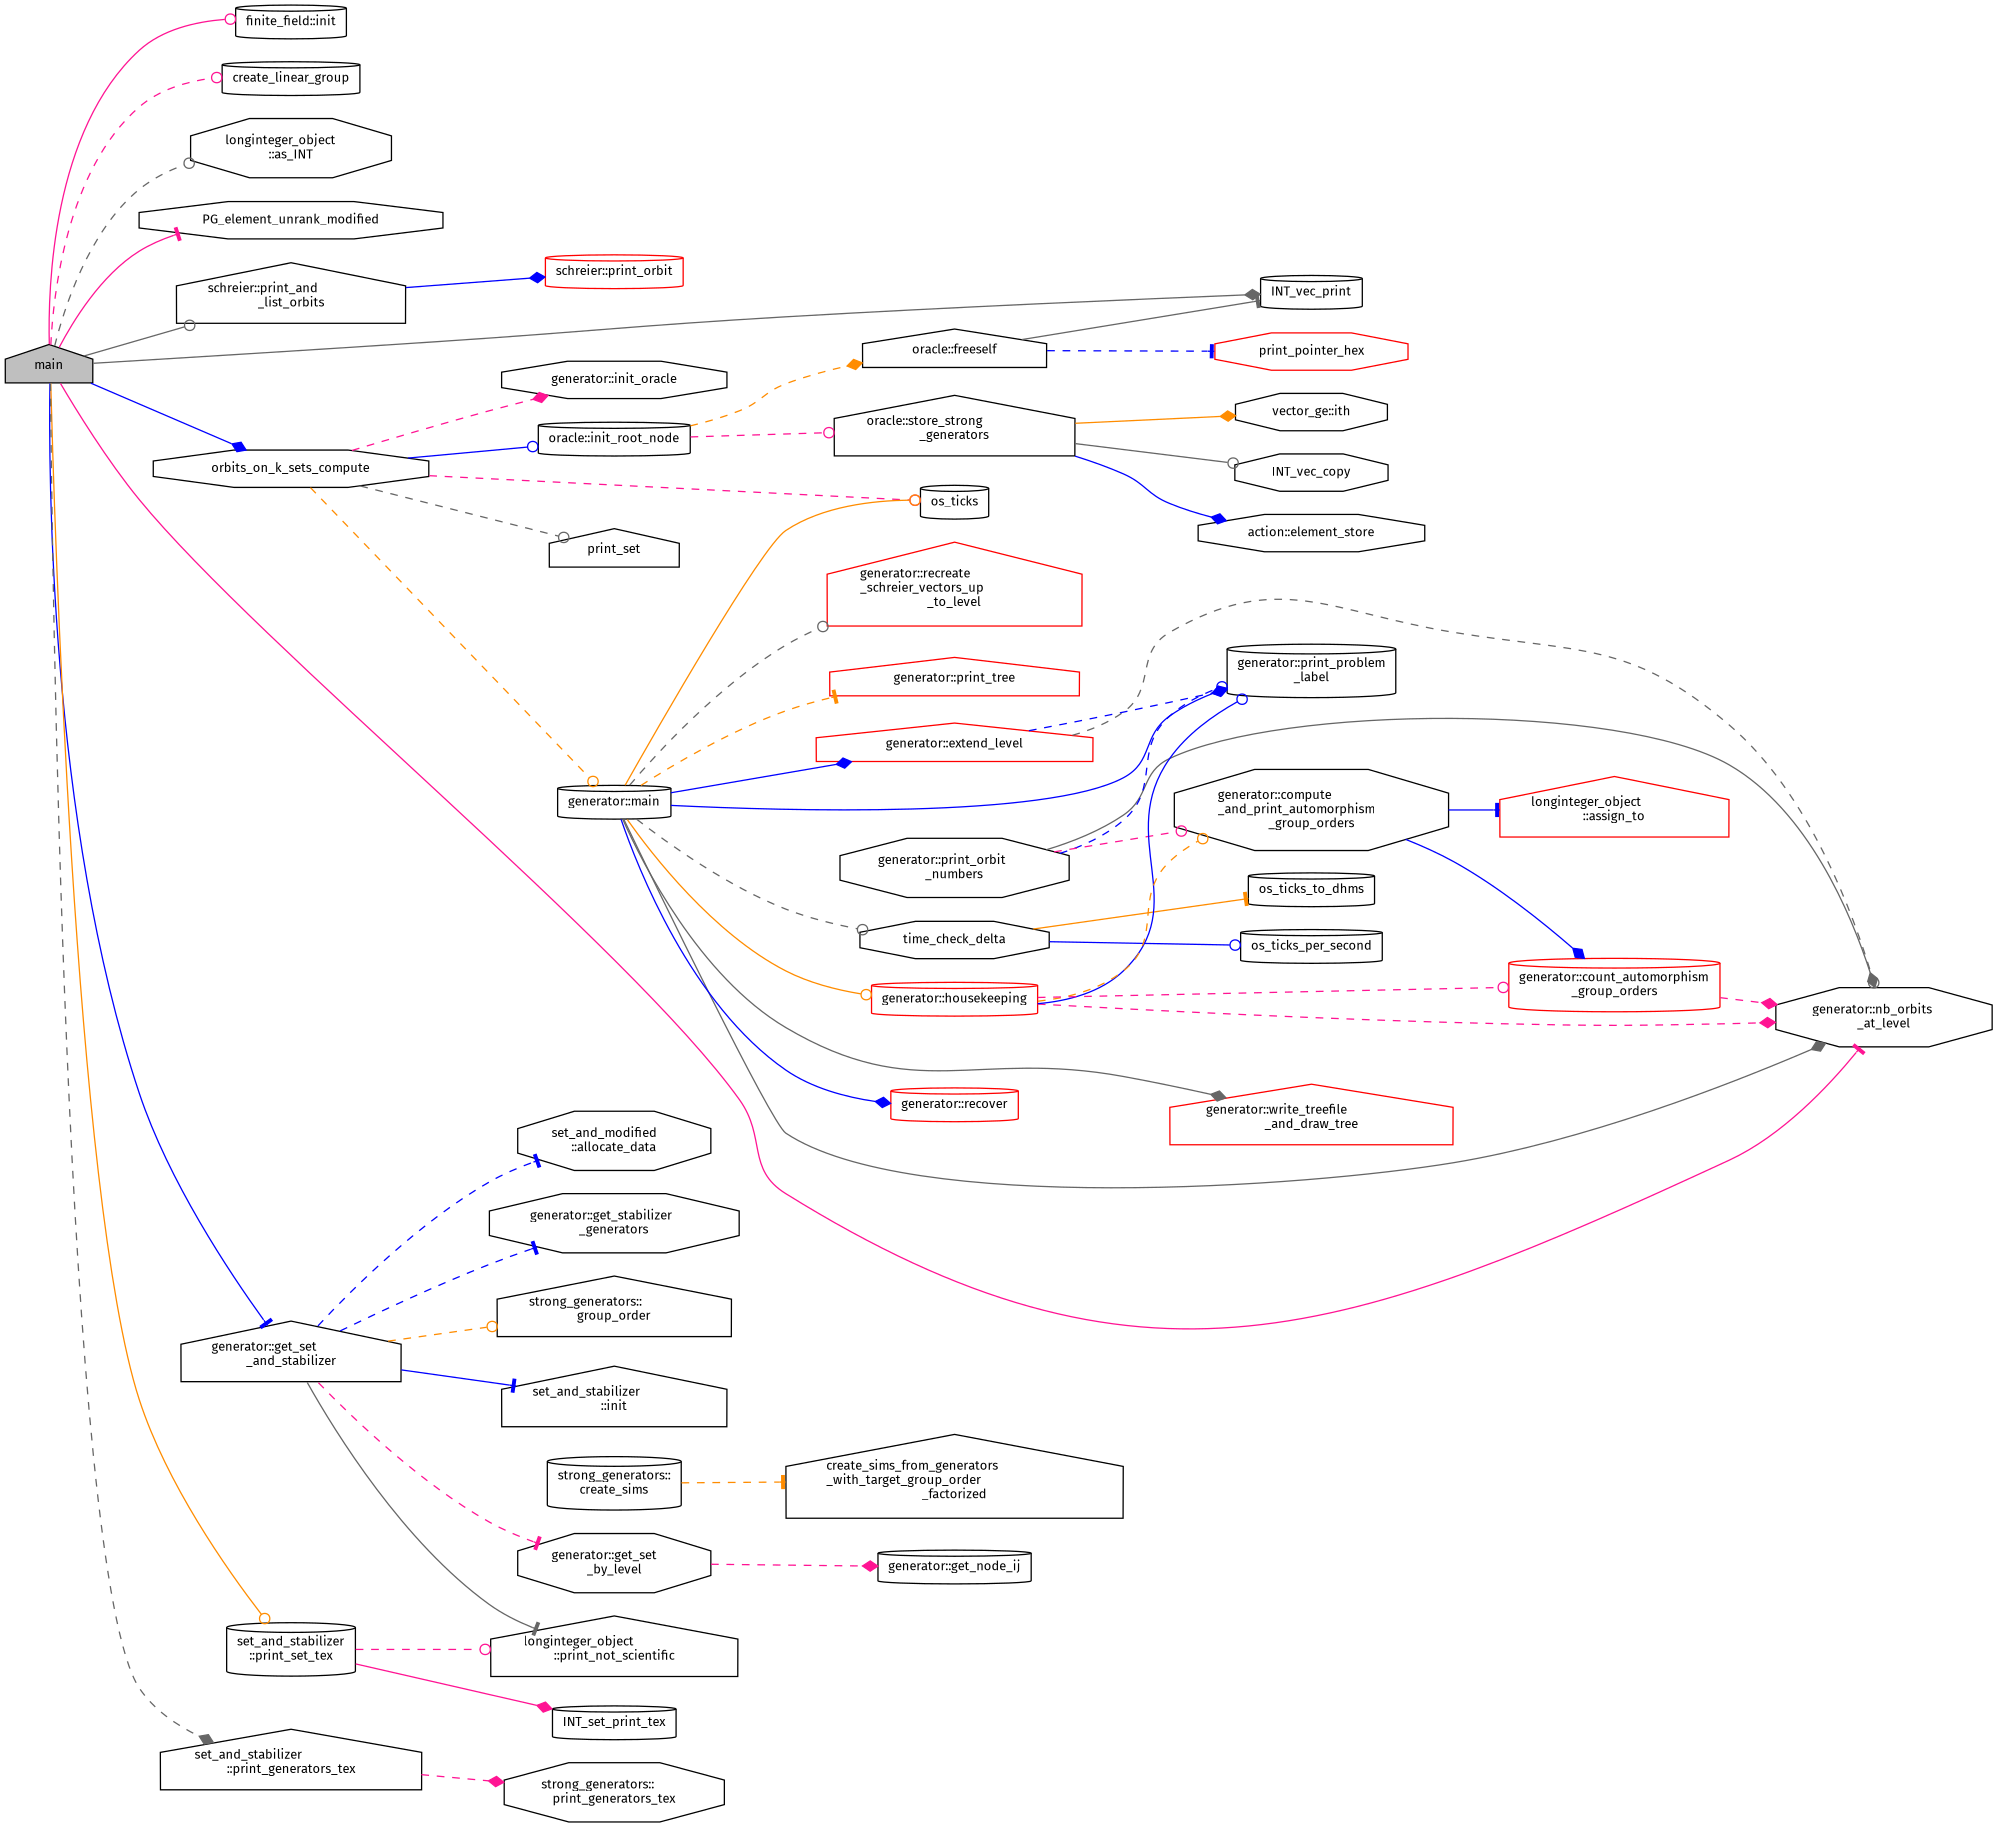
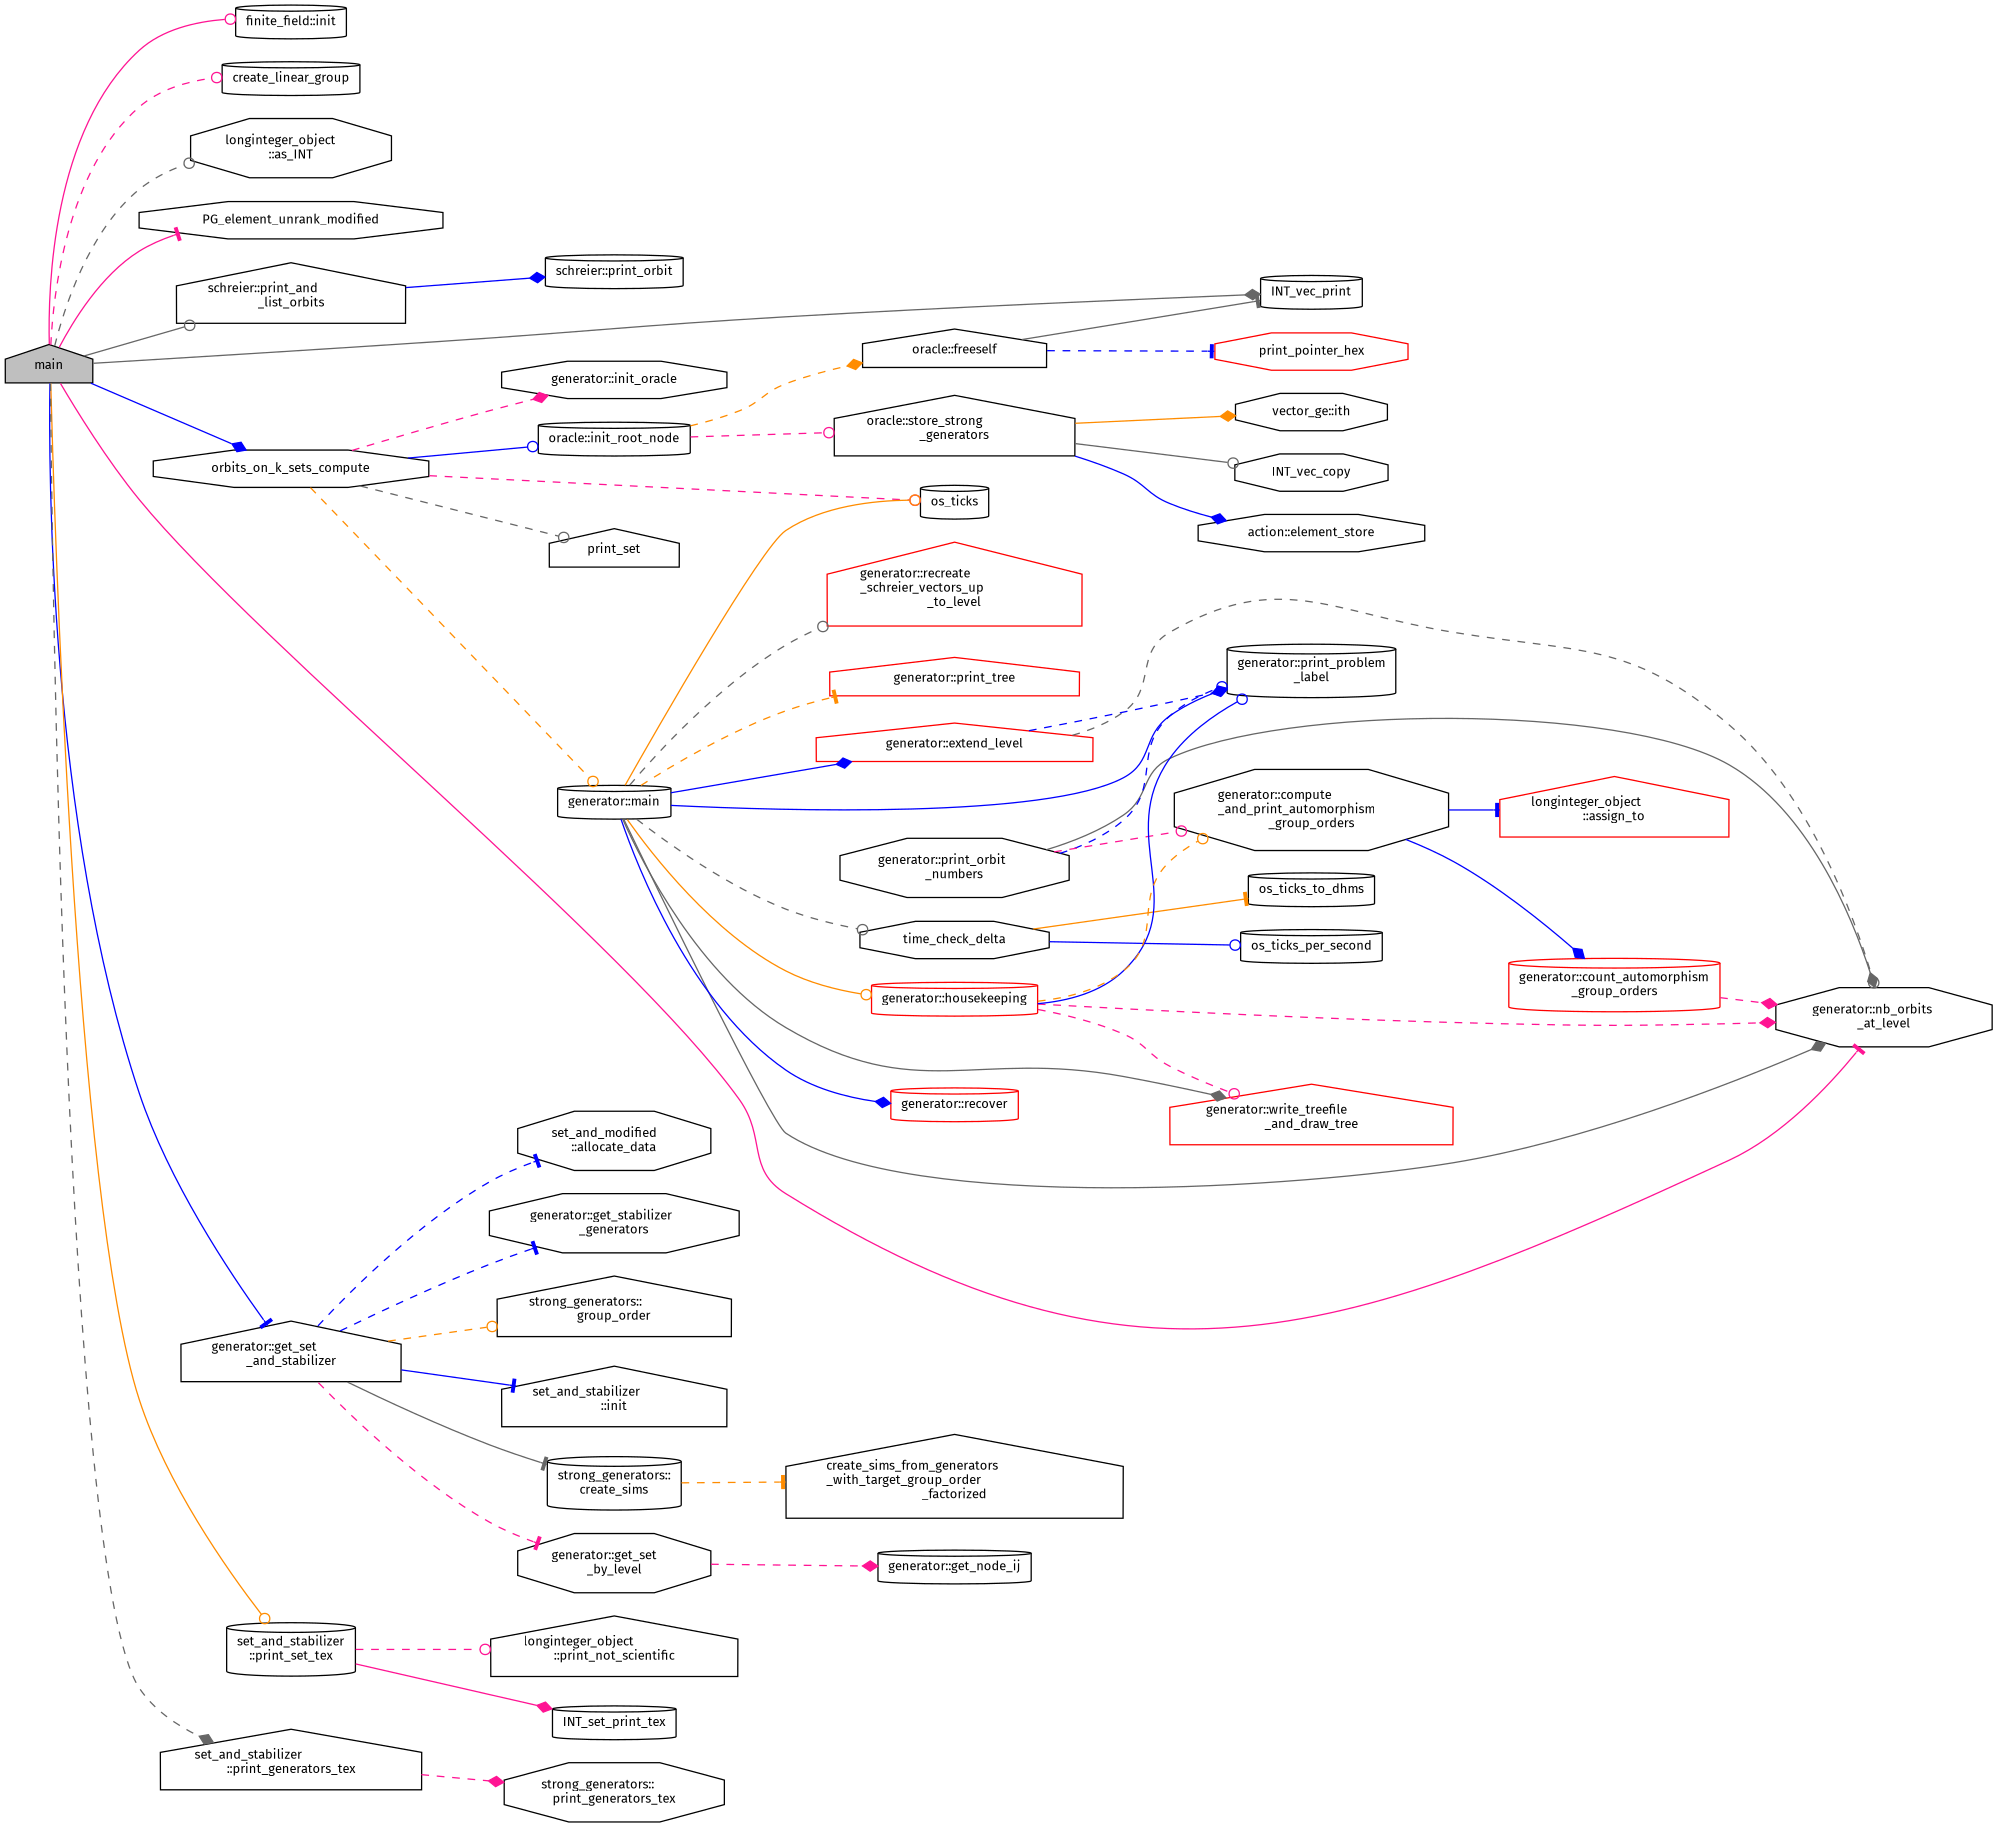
node "schreier::print_orbit": color red -> black
edge "generator::housekeeping" -> "generator::count_automorphism _group_orders": now "generator::housekeeping" -> "generator::write_treefile _and_draw_tree"
edge "generator::get_set _and_stabilizer" -> "longinteger_object ::print_not_scientific": now "generator::get_set _and_stabilizer" -> "strong_generators:: create_sims"
